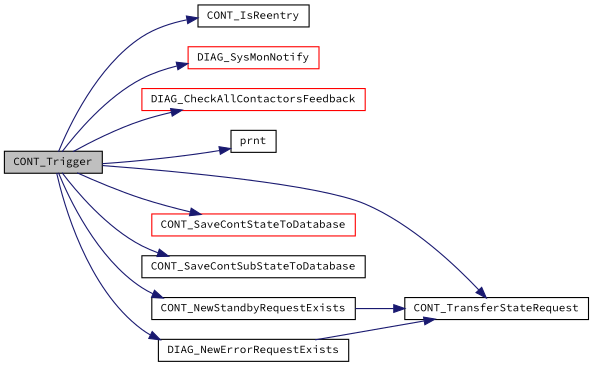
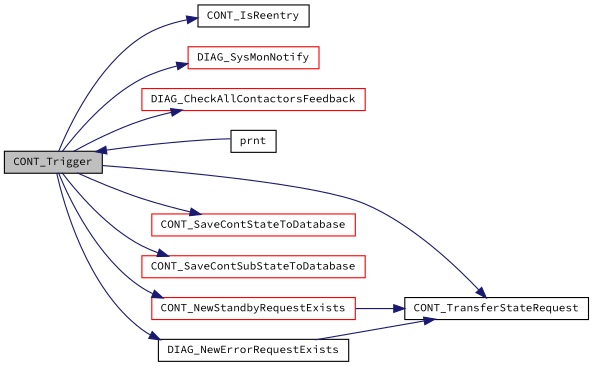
edge "CONT_Trigger" -> "prnt": reversed
node "CONT_SaveContSubStateToDatabase": color black -> red
node "CONT_NewStandbyRequestExists": color black -> red
